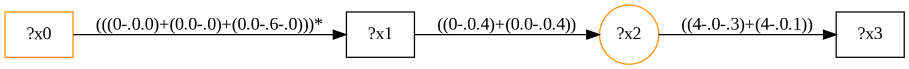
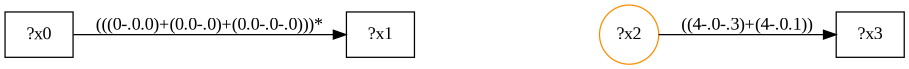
edge "?x0" -> "?x1": label "(((0-.0.0)+(0.0-.0)+(0.0-.6-.0)))*" -> "(((0-.0.0)+(0.0-.0)+(0.0-.0-.0)))*"
node "?x0": color darkorange -> black
edge "?x1" -> "?x2": removed, label "((0-.0.4)+(0.0-.0.4))"
